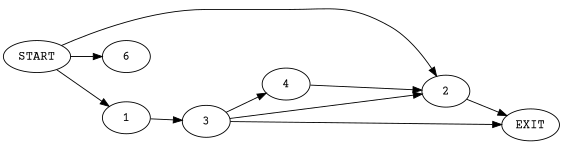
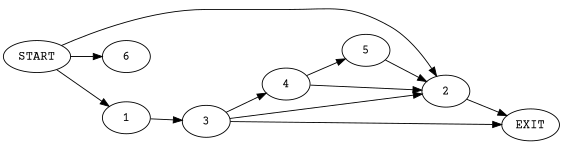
node "5": added
